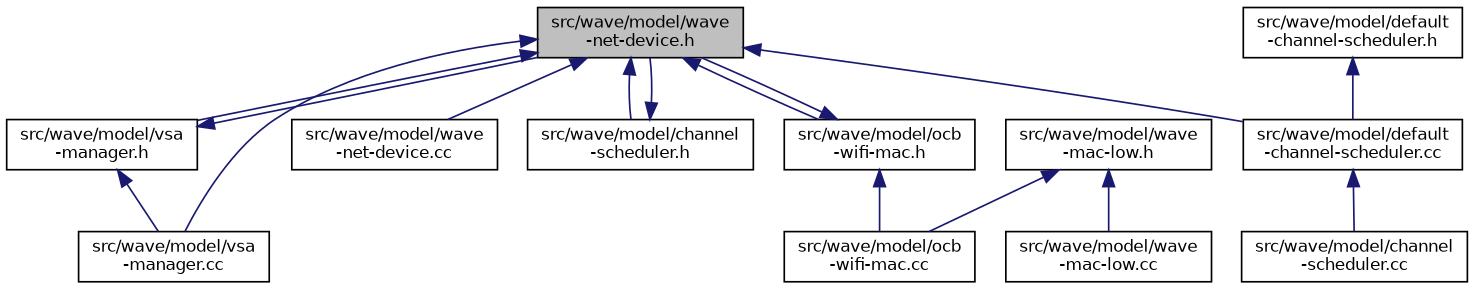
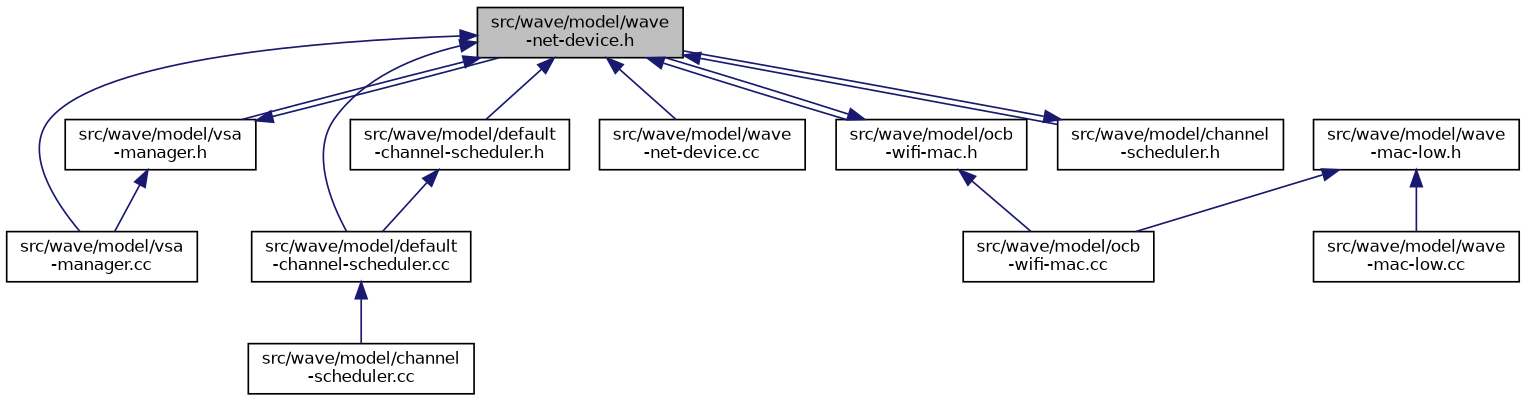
edge "src/wave/model/default -channel-scheduler.h" -> "src/wave/model/wave -net-device.h": added
